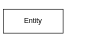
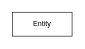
node "Entity": moved (33, 21) -> (42, 24)
